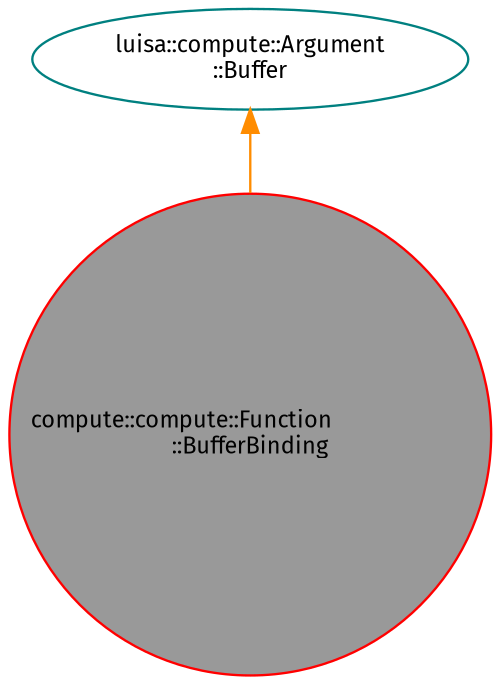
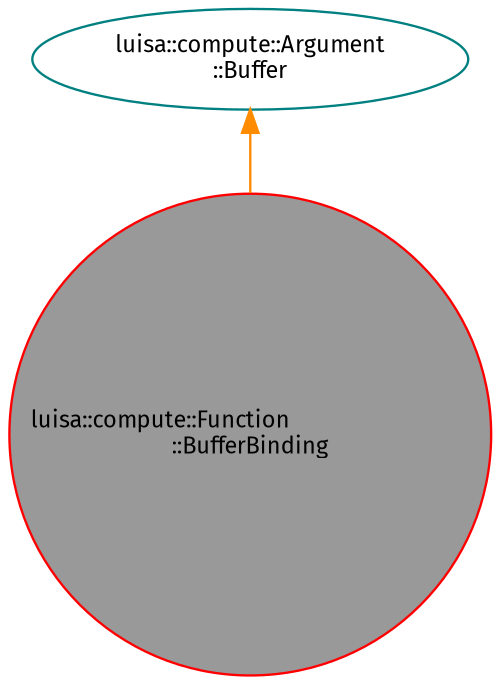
node "compute::compute::Function ::BufferBinding": label "compute::compute::Function ::BufferBinding" -> "luisa::compute::Function ::BufferBinding"
